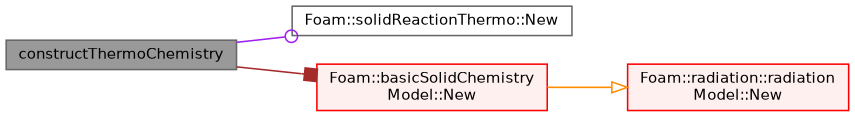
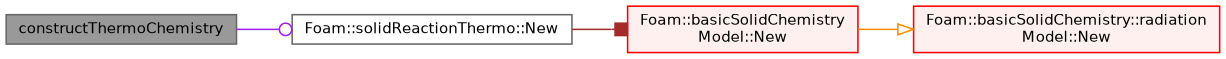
edge "constructThermoChemistry" -> "Foam::basicSolidChemistry Model::New": now "Foam::solidReactionThermo::New" -> "Foam::basicSolidChemistry Model::New"
node "Foam::radiation::radiation Model::New": label "Foam::radiation::radiation Model::New" -> "Foam::basicSolidChemistry::radiation Model::New"
